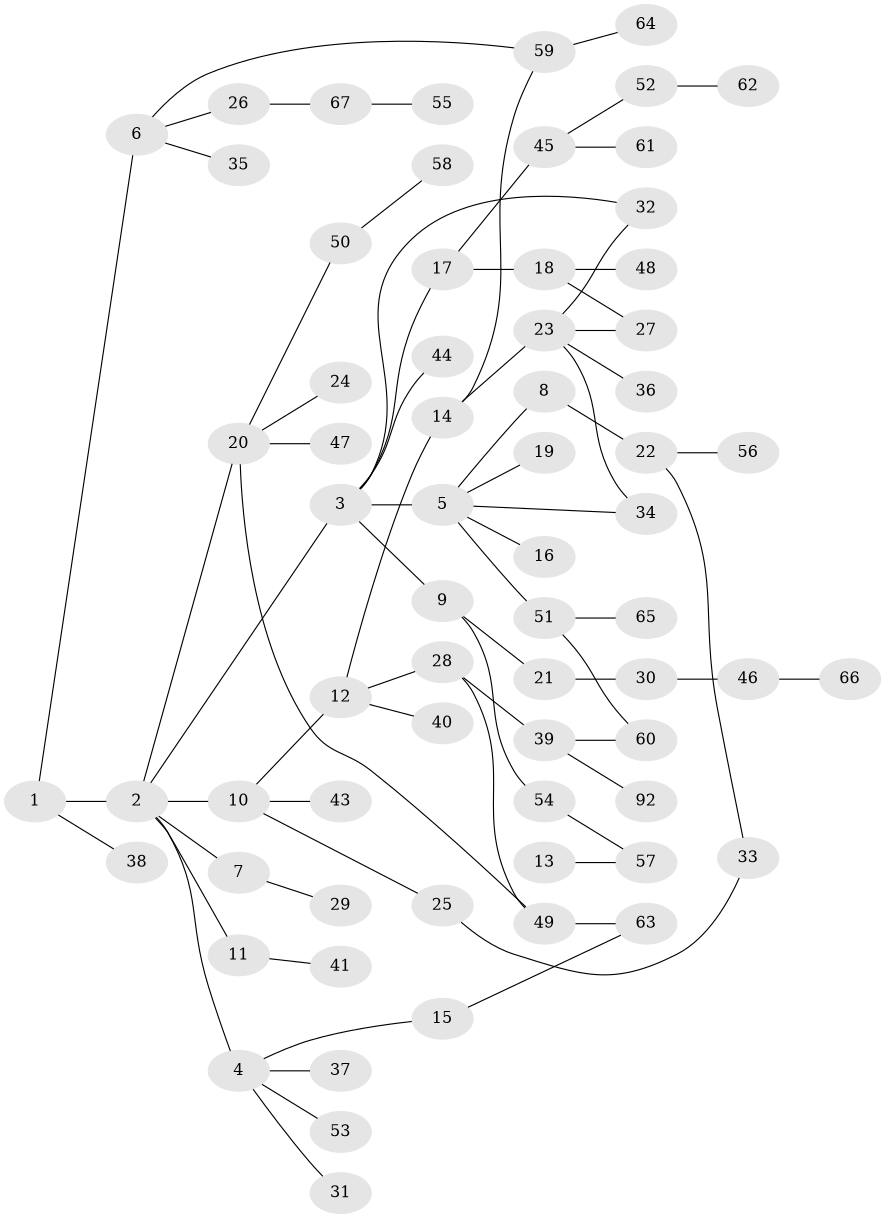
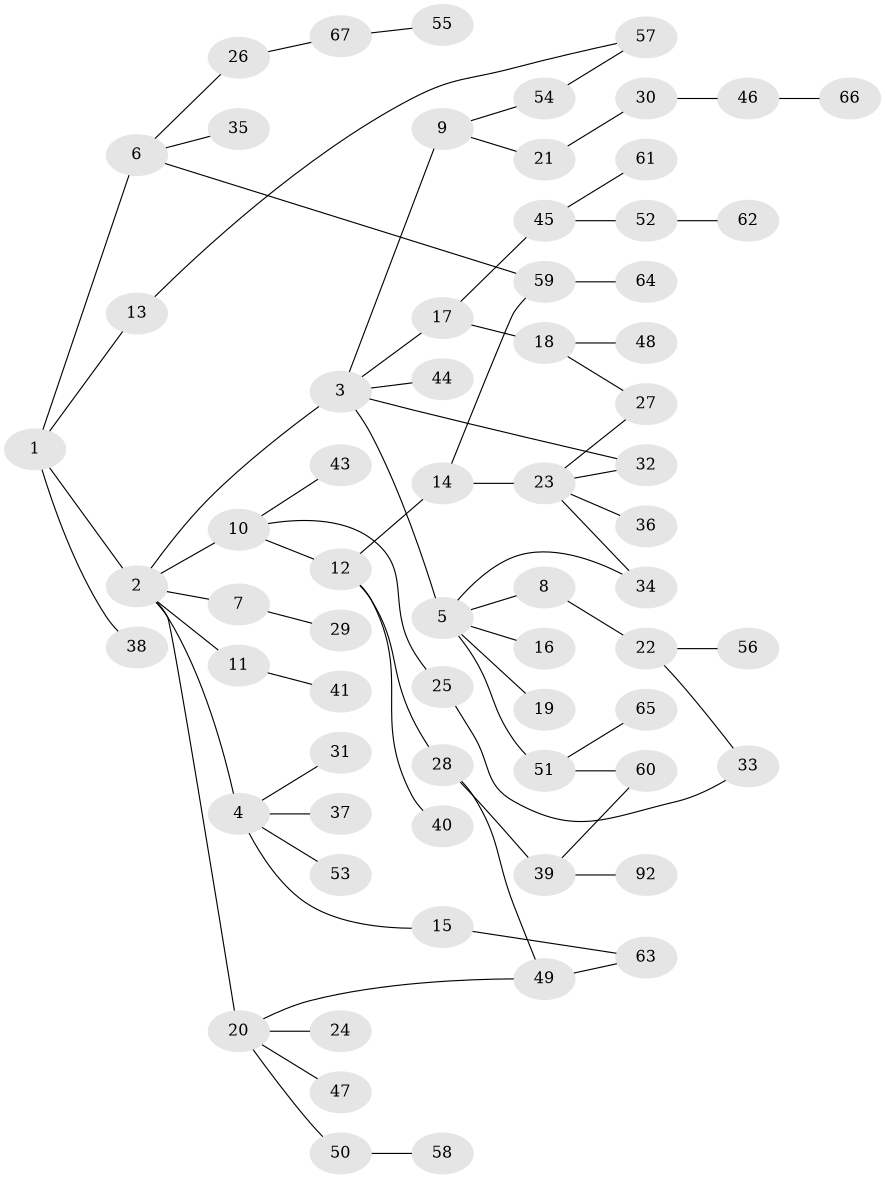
edge "13" -- "1": added
